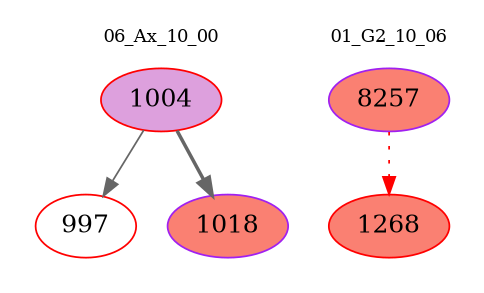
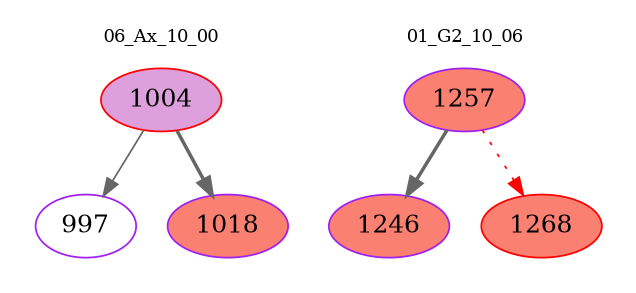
node "8257": label "8257" -> "1257"
node "997": color red -> purple
node "1246": added
